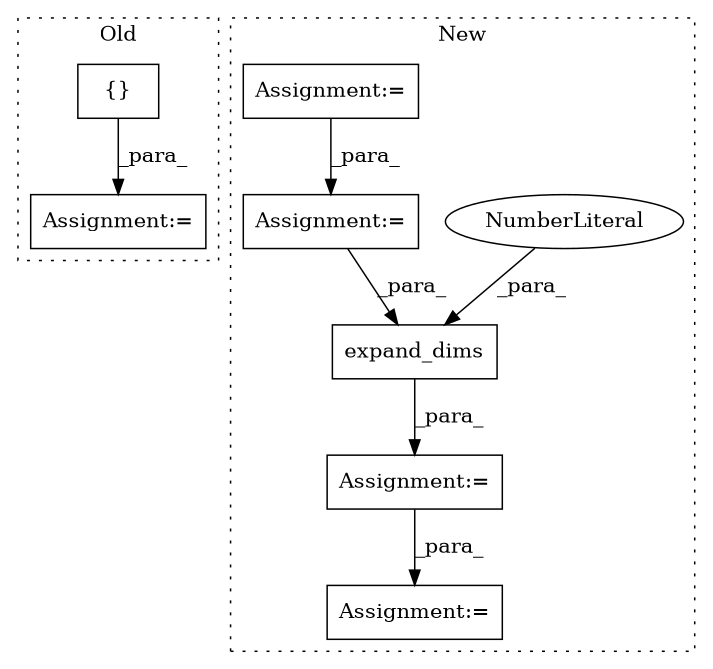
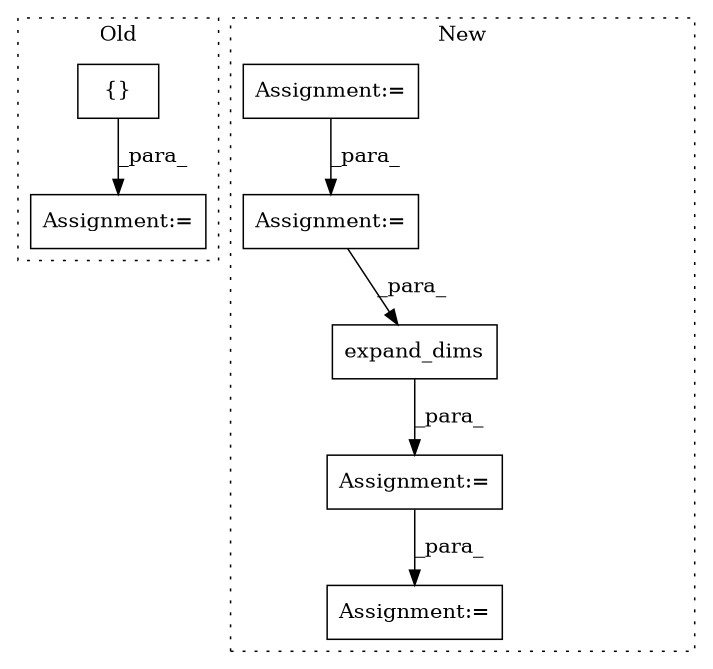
node "NumberLiteral": removed
